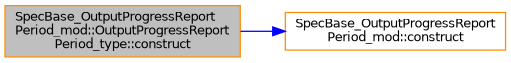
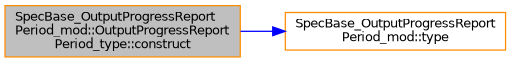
node "SpecBase_OutputProgressReport Period_mod::construct": label "SpecBase_OutputProgressReport Period_mod::construct" -> "SpecBase_OutputProgressReport Period_mod::type"
